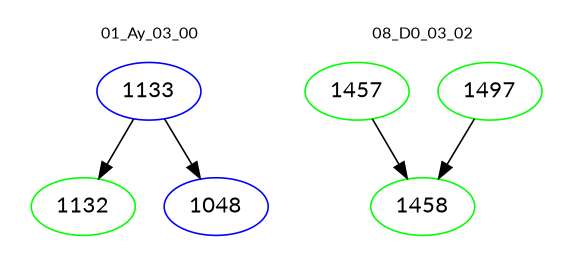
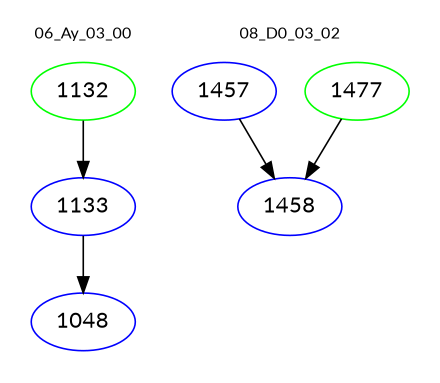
cluster "01_Ay_03_00": label "01_Ay_03_00" -> "06_Ay_03_00"
node "1457": color green -> blue
node "1497": label "1497" -> "1477"
edge "1133" -> "1132": reversed
node "1458": color green -> blue
